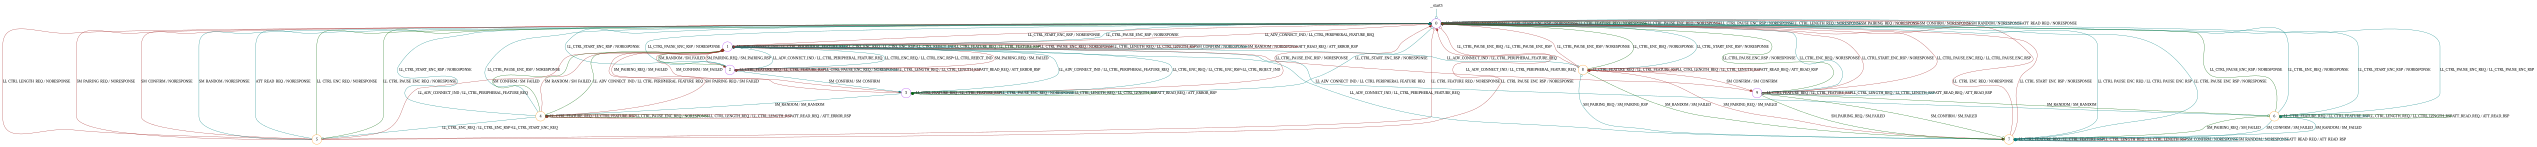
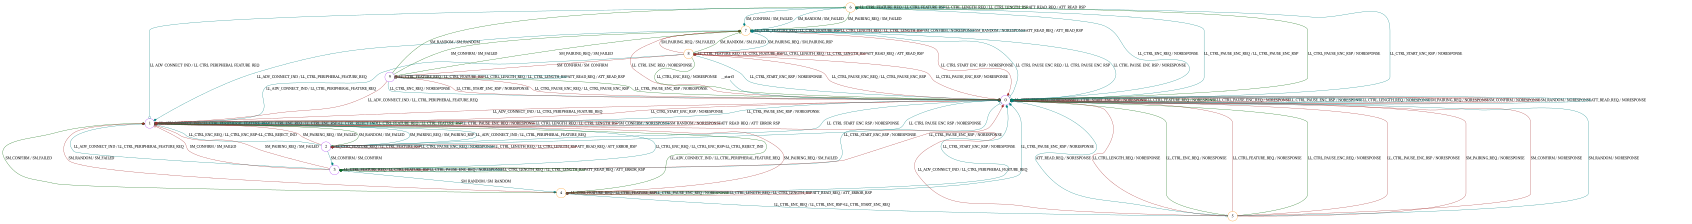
edge "1" -> "8": reversed
edge "1" -> "2": color brown -> teal
